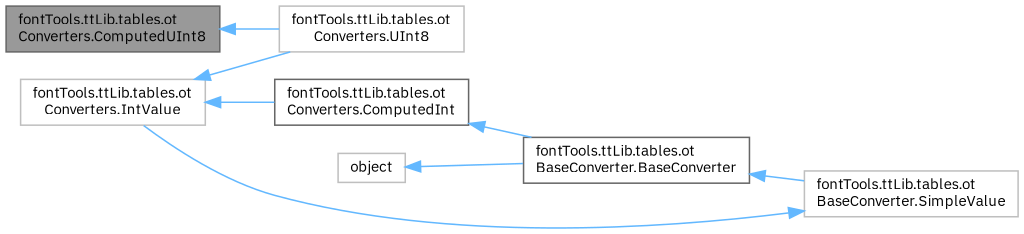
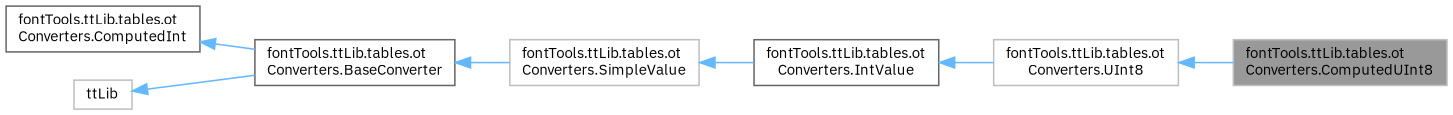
node "fontTools.ttLib.tables.ot Converters.ComputedUInt8": color gray40 -> grey75
edge "fontTools.ttLib.tables.ot Converters.UInt8" -> "fontTools.ttLib.tables.ot Converters.ComputedUInt8": reversed
node "fontTools.ttLib.tables.ot Converters.IntValue": color grey75 -> gray40
edge "fontTools.ttLib.tables.ot Converters.ComputedInt" -> "fontTools.ttLib.tables.ot Converters.IntValue": removed
node "fontTools.ttLib.tables.ot BaseConverter.BaseConverter": label "fontTools.ttLib.tables.ot BaseConverter.BaseConverter" -> "fontTools.ttLib.tables.ot Converters.BaseConverter"
node "object": label "object" -> "ttLib"
node "fontTools.ttLib.tables.ot BaseConverter.SimpleValue": label "fontTools.ttLib.tables.ot BaseConverter.SimpleValue" -> "fontTools.ttLib.tables.ot Converters.SimpleValue"
